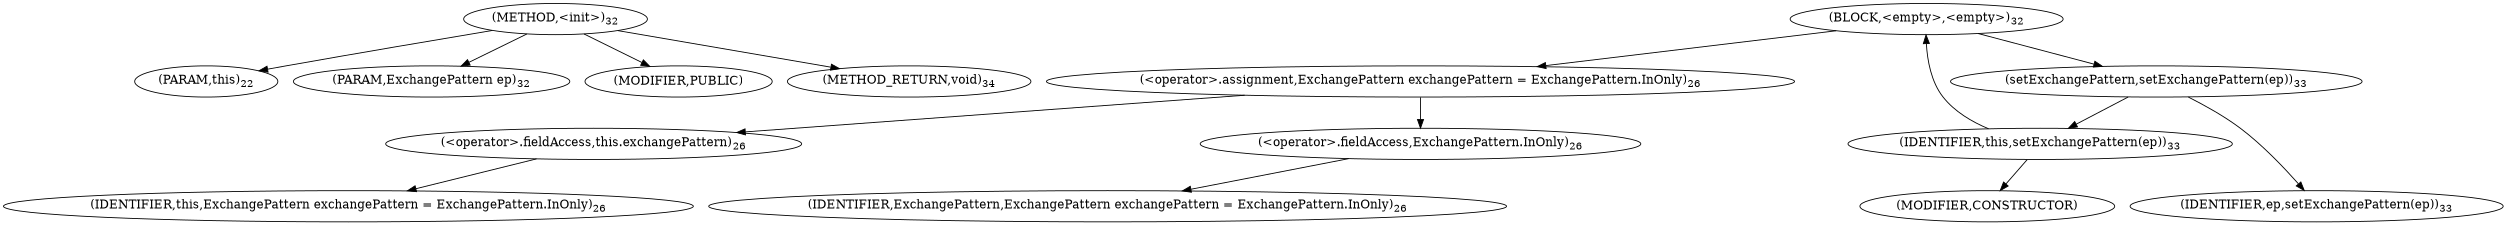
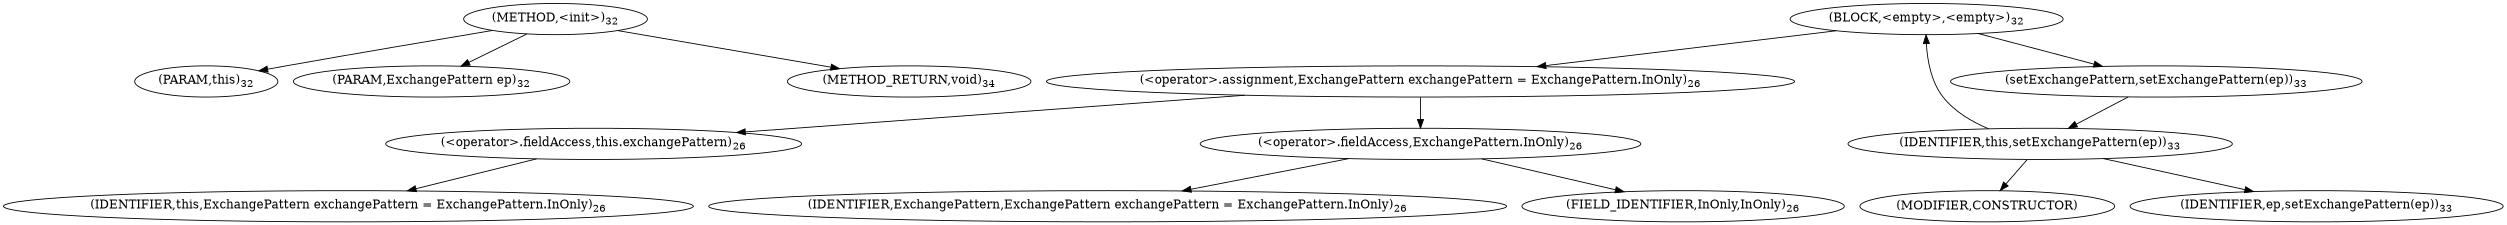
node "(PARAM,this)": text "22" -> "32"
node "(MODIFIER,PUBLIC)": removed
edge "(setExchangePattern,setExchangePattern(ep))" -> "(IDENTIFIER,ep,setExchangePattern(ep))": now "(IDENTIFIER,this,setExchangePattern(ep))" -> "(IDENTIFIER,ep,setExchangePattern(ep))"
node "(FIELD_IDENTIFIER,InOnly,InOnly)": added
